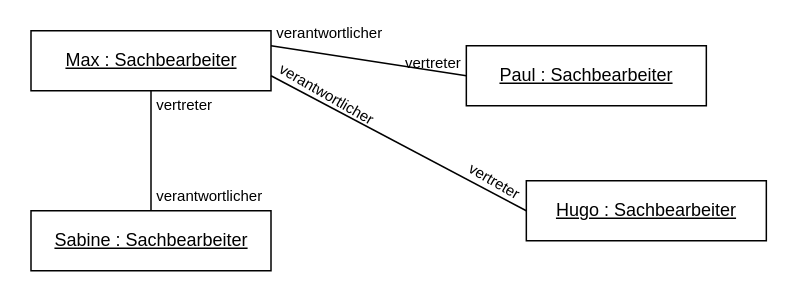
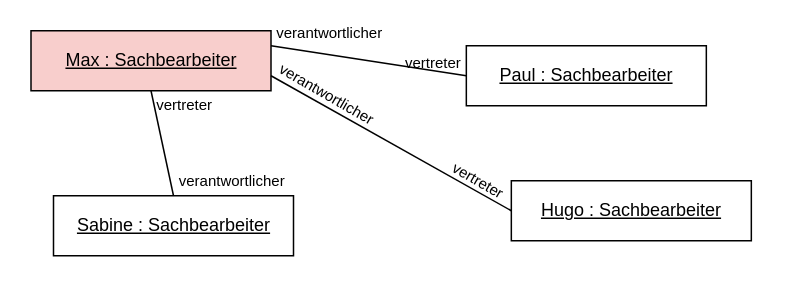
node "Max : Sachbearbeiter": fillcolor #ffffff -> #f8cecc
node "Hugo : Sachbearbeiter": moved (646, 211) -> (631, 211)
node "Sabine : Sachbearbeiter": moved (151, 241) -> (173, 226)
